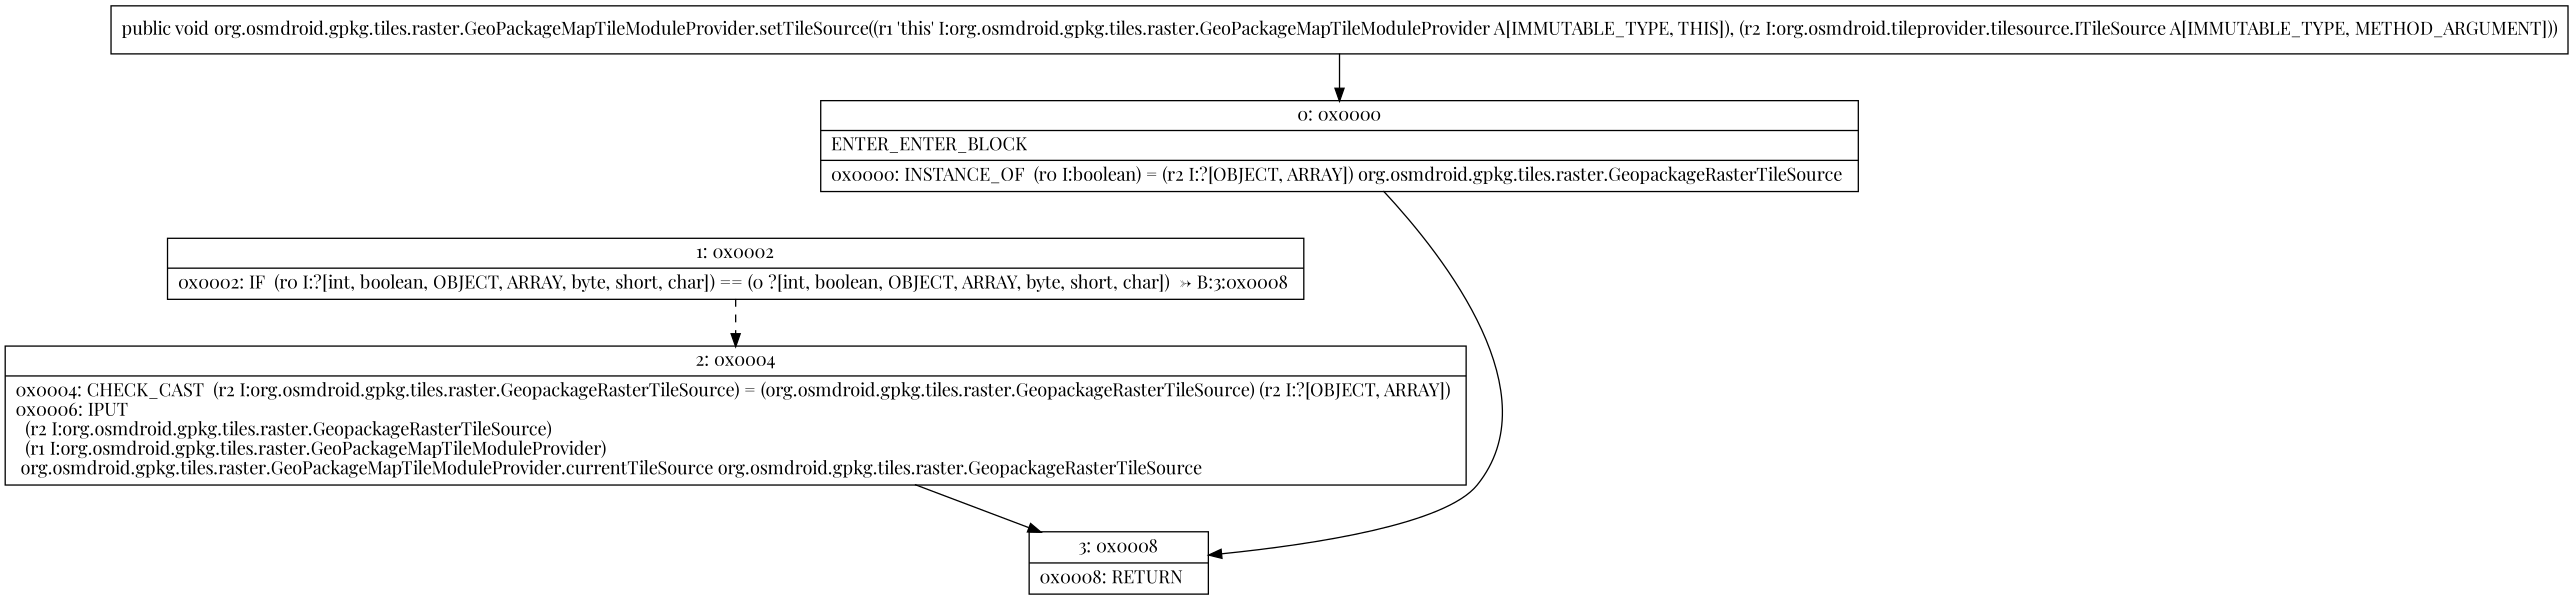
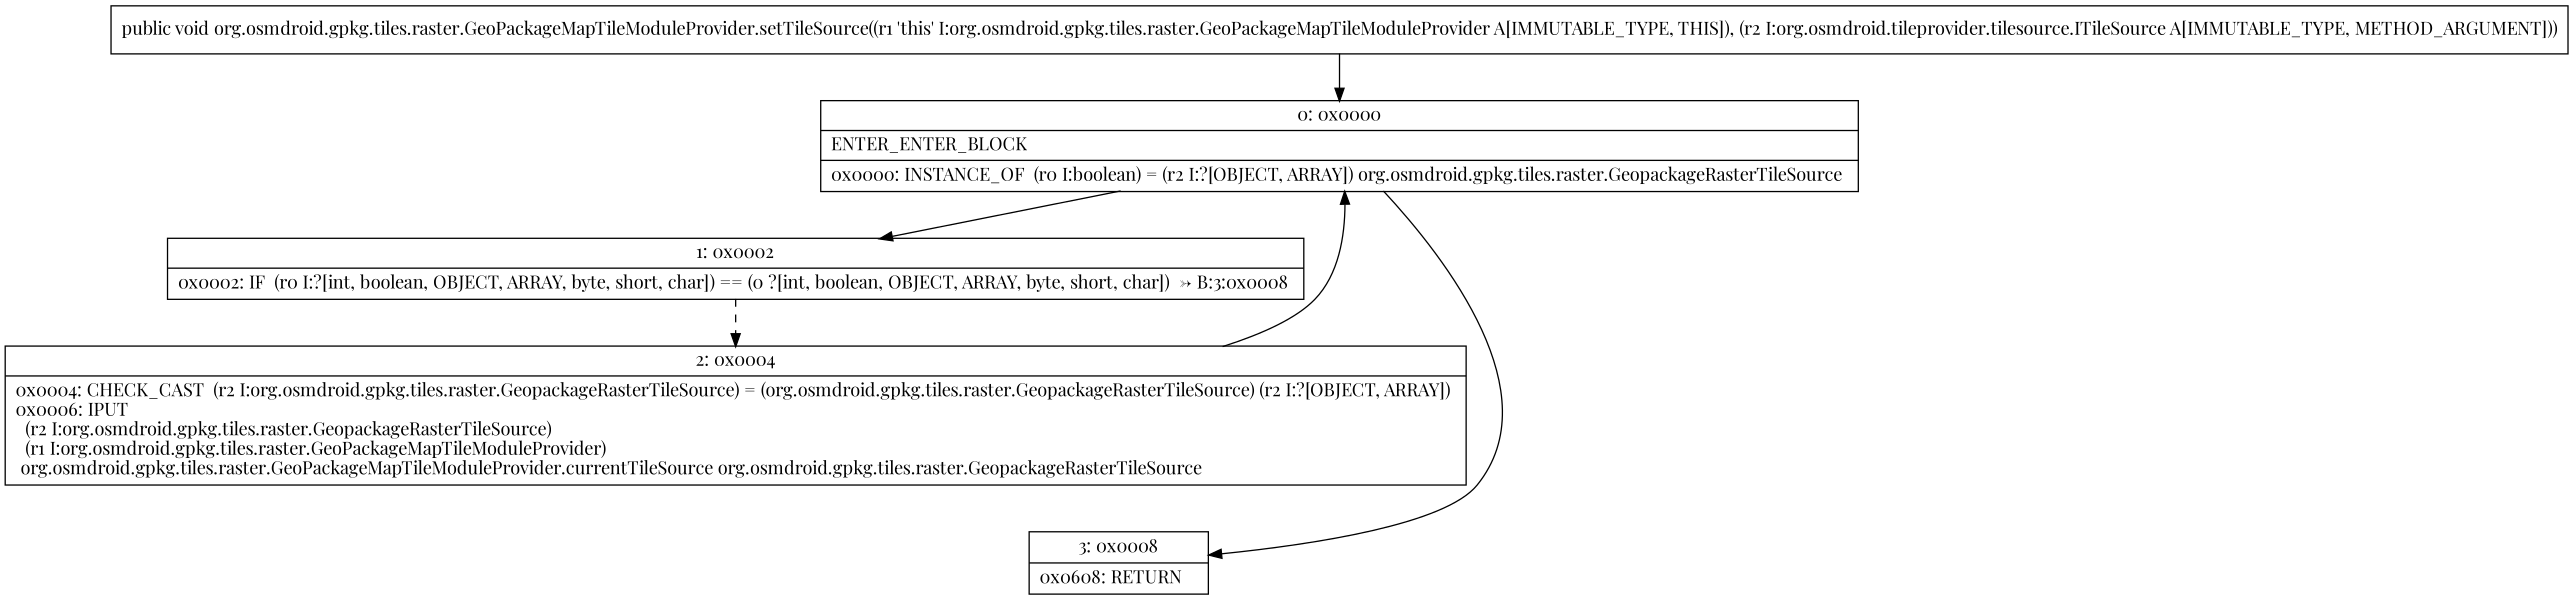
edge "0: 0x0000" -> "1: 0x0002": added
edge "2: 0x0004" -> "3: 0x0008": now "2: 0x0004" -> "0: 0x0000"
node "3: 0x0008": text "0x0008: RETURN" -> "0x0608: RETURN"
